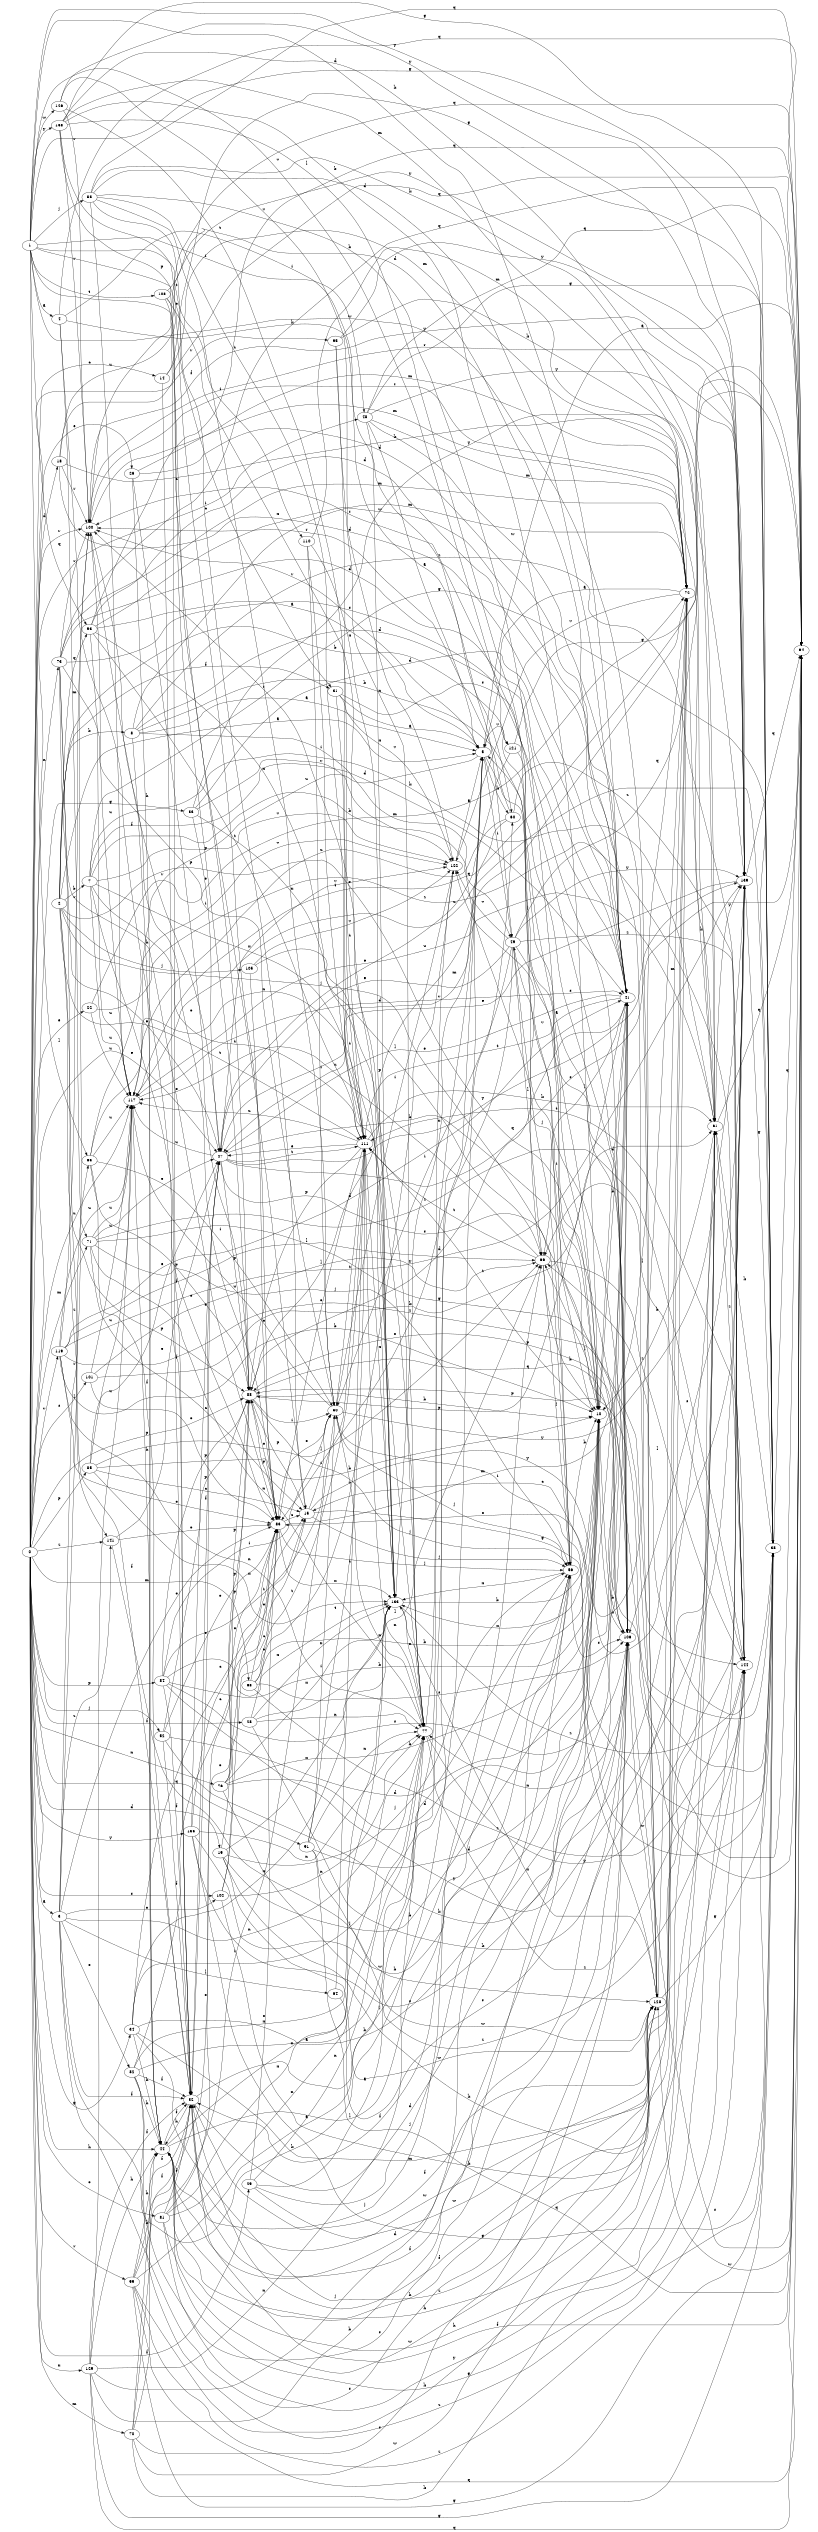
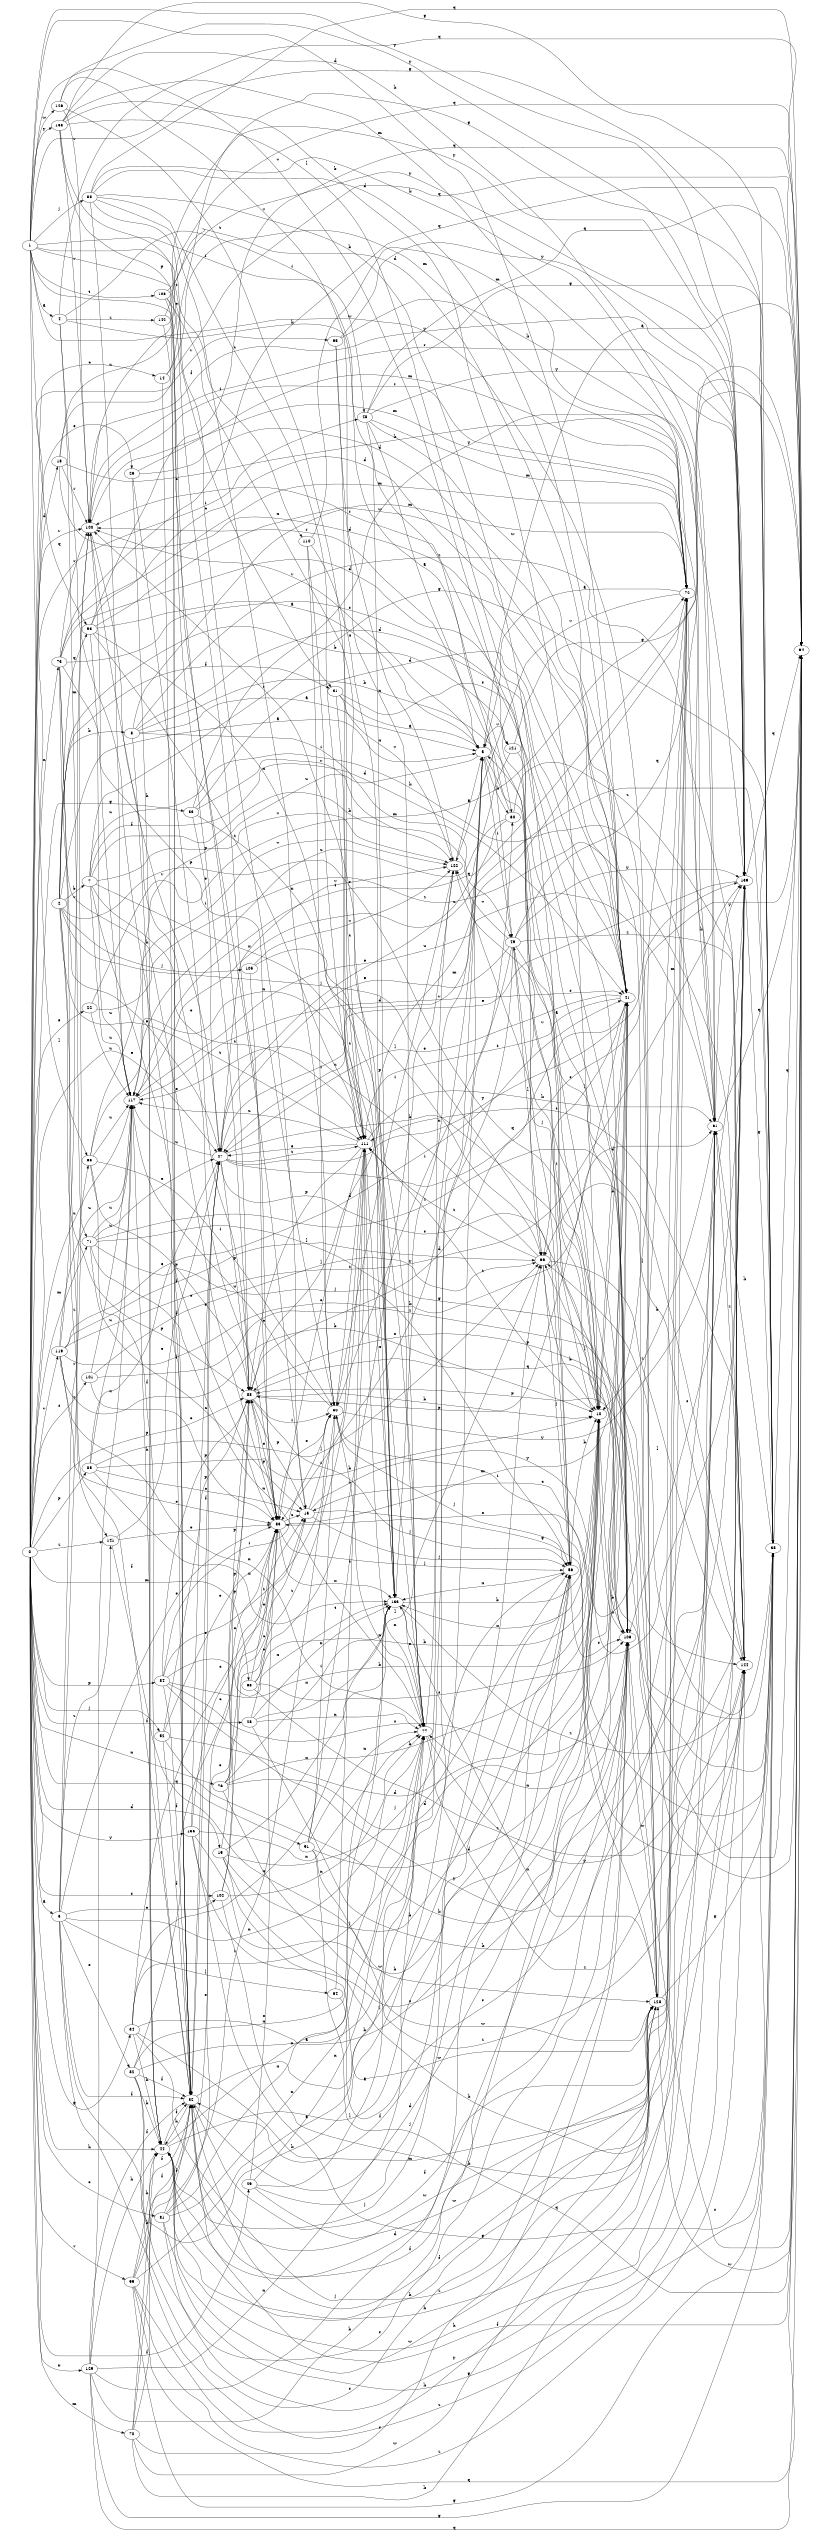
node "142": added
edge "3" -> "63": label "l" -> "z"
